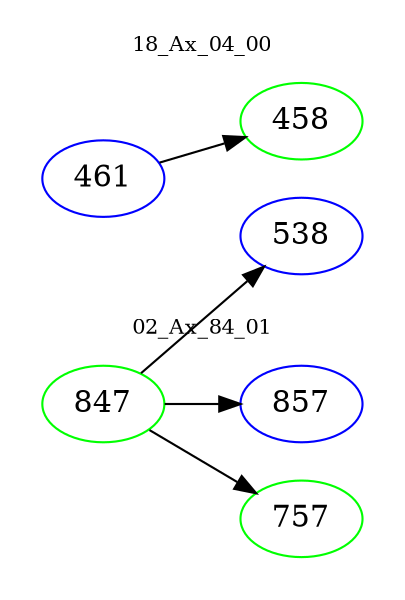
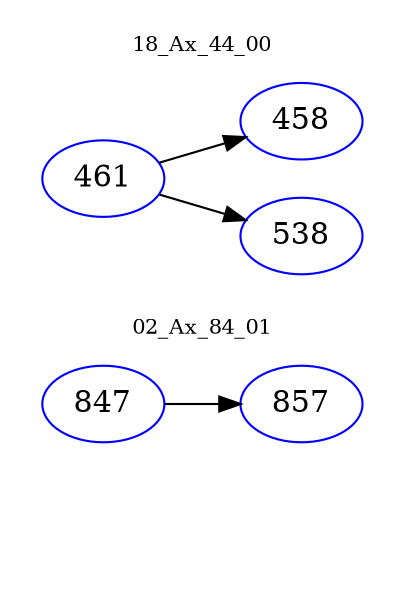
cluster "18_Ax_04_00": label "18_Ax_04_00" -> "18_Ax_44_00"
node "458": color green -> blue
edge "847" -> "538": now "461" -> "538"
node "847": color green -> blue
node "757": removed
